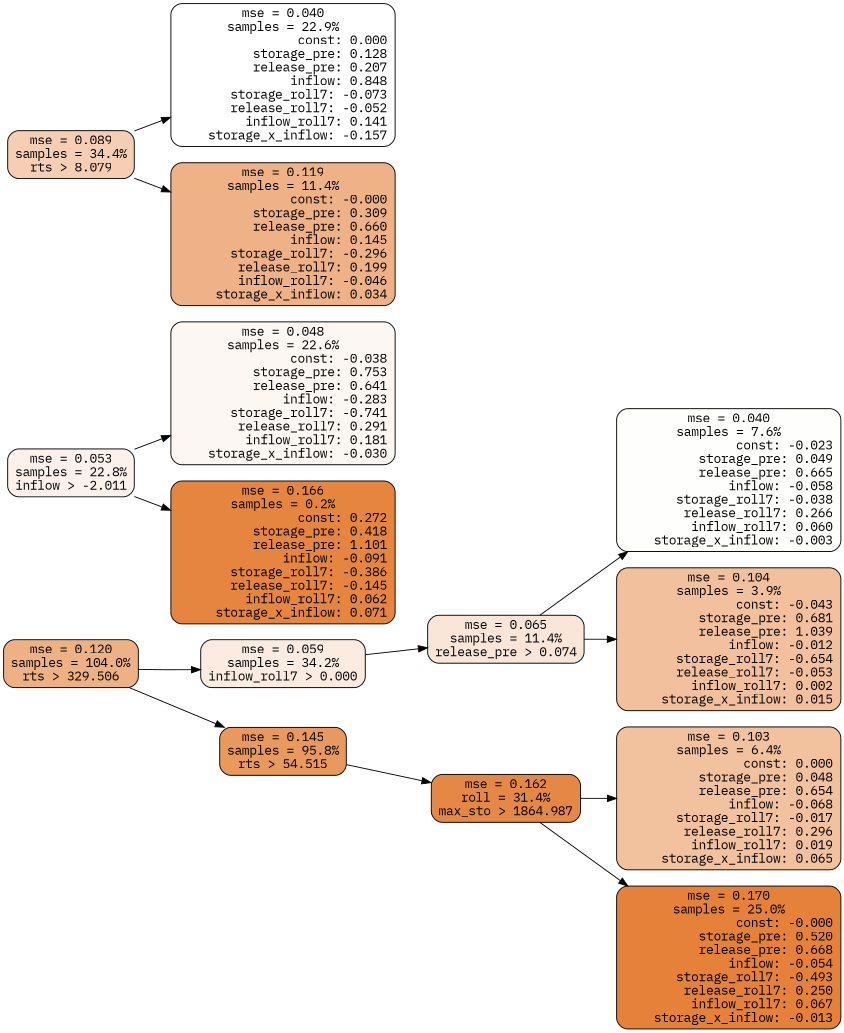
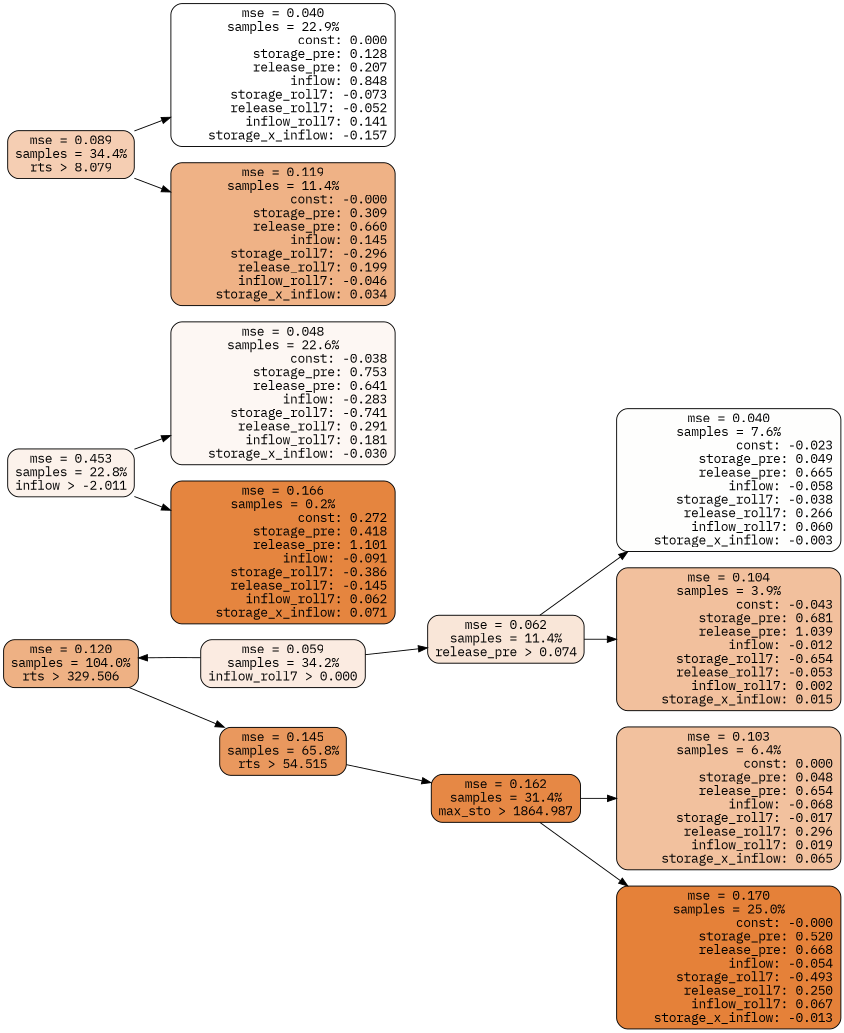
node "mse = 0.053 samples = 22.8% inflow > -2.011": label "mse = 0.053 samples = 22.8% inflow > -2.011" -> "mse = 0.453 samples = 22.8% inflow > -2.011"
node "mse = 0.065 samples = 11.4% release_pre > 0.074": label "mse = 0.065 samples = 11.4% release_pre > 0.074" -> "mse = 0.062 samples = 11.4% release_pre > 0.074"
edge "mse = 0.120 samples = 104.0% rts > 329.506" -> "mse = 0.059 samples = 34.2% inflow_roll7 > 0.000": reversed
node "mse = 0.145 samples = 95.8% rts > 54.515": label "mse = 0.145 samples = 95.8% rts > 54.515" -> "mse = 0.145 samples = 65.8% rts > 54.515"
node "mse = 0.162 roll = 31.4% max_sto > 1864.987": label "mse = 0.162 roll = 31.4% max_sto > 1864.987" -> "mse = 0.162 samples = 31.4% max_sto > 1864.987"
